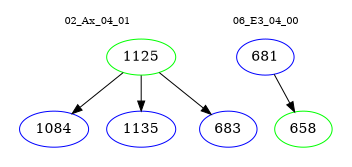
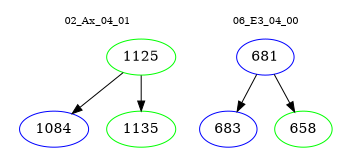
edge "1125" -> "683": now "681" -> "683"
node "1135": color blue -> green
